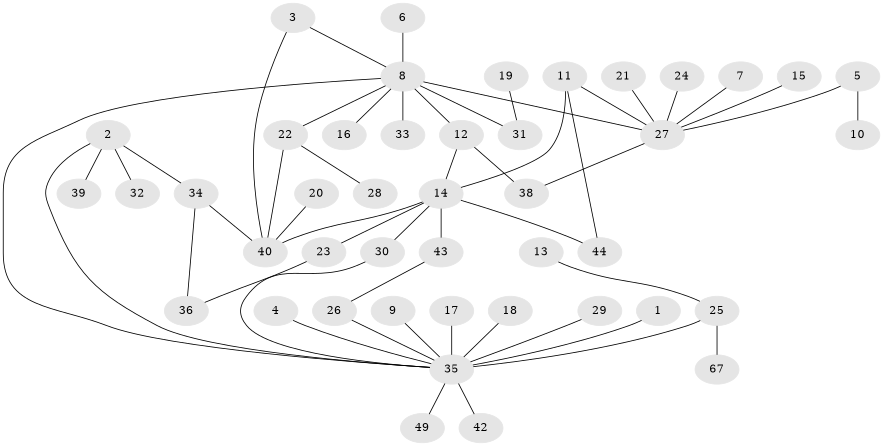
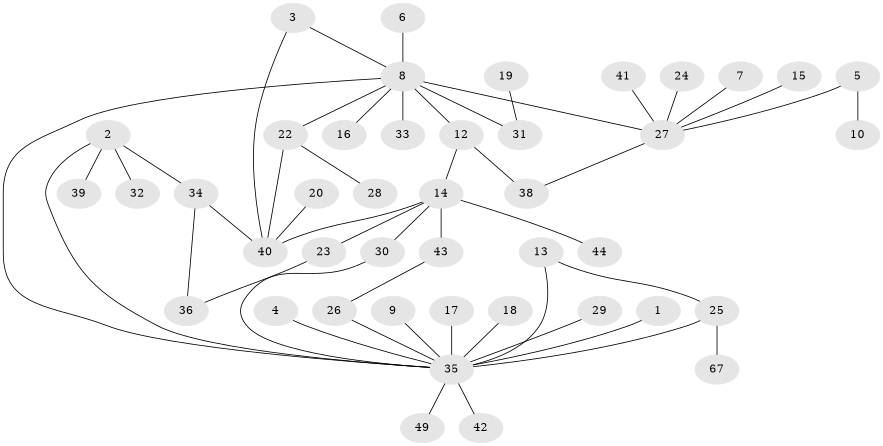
node "11": removed
node "21": label "21" -> "41"
edge "13" -- "35": added
